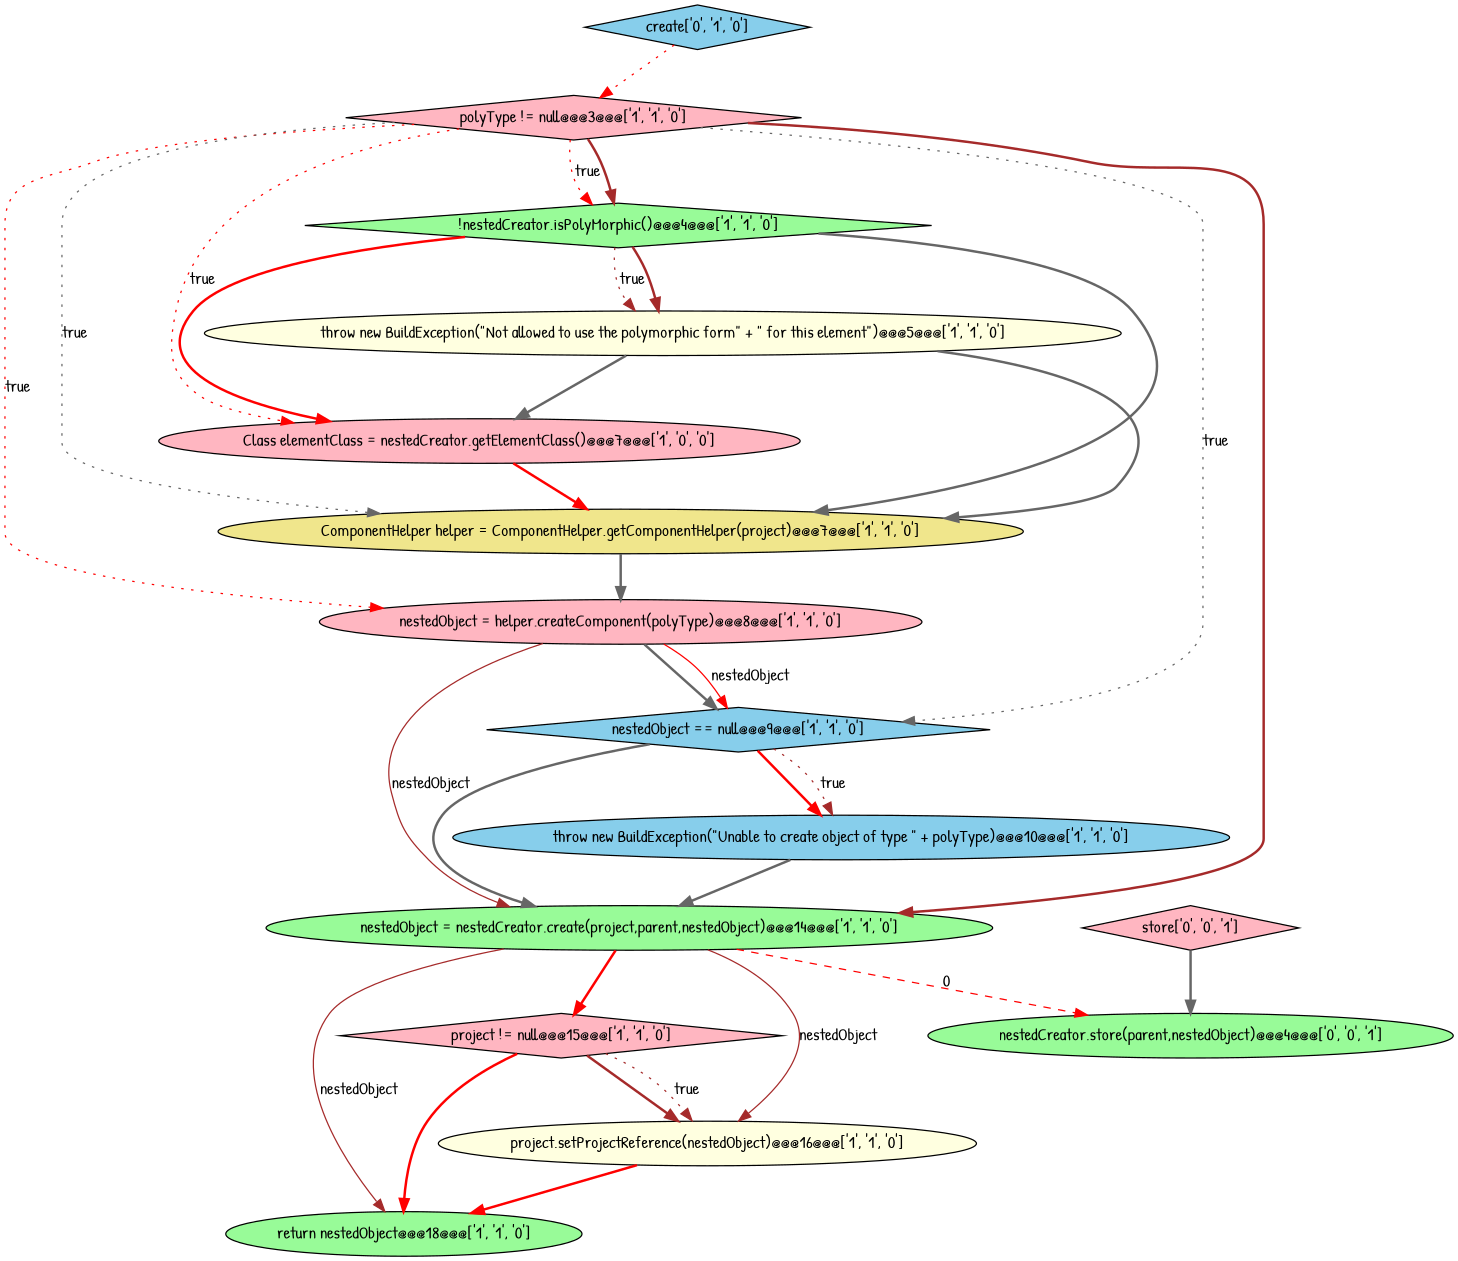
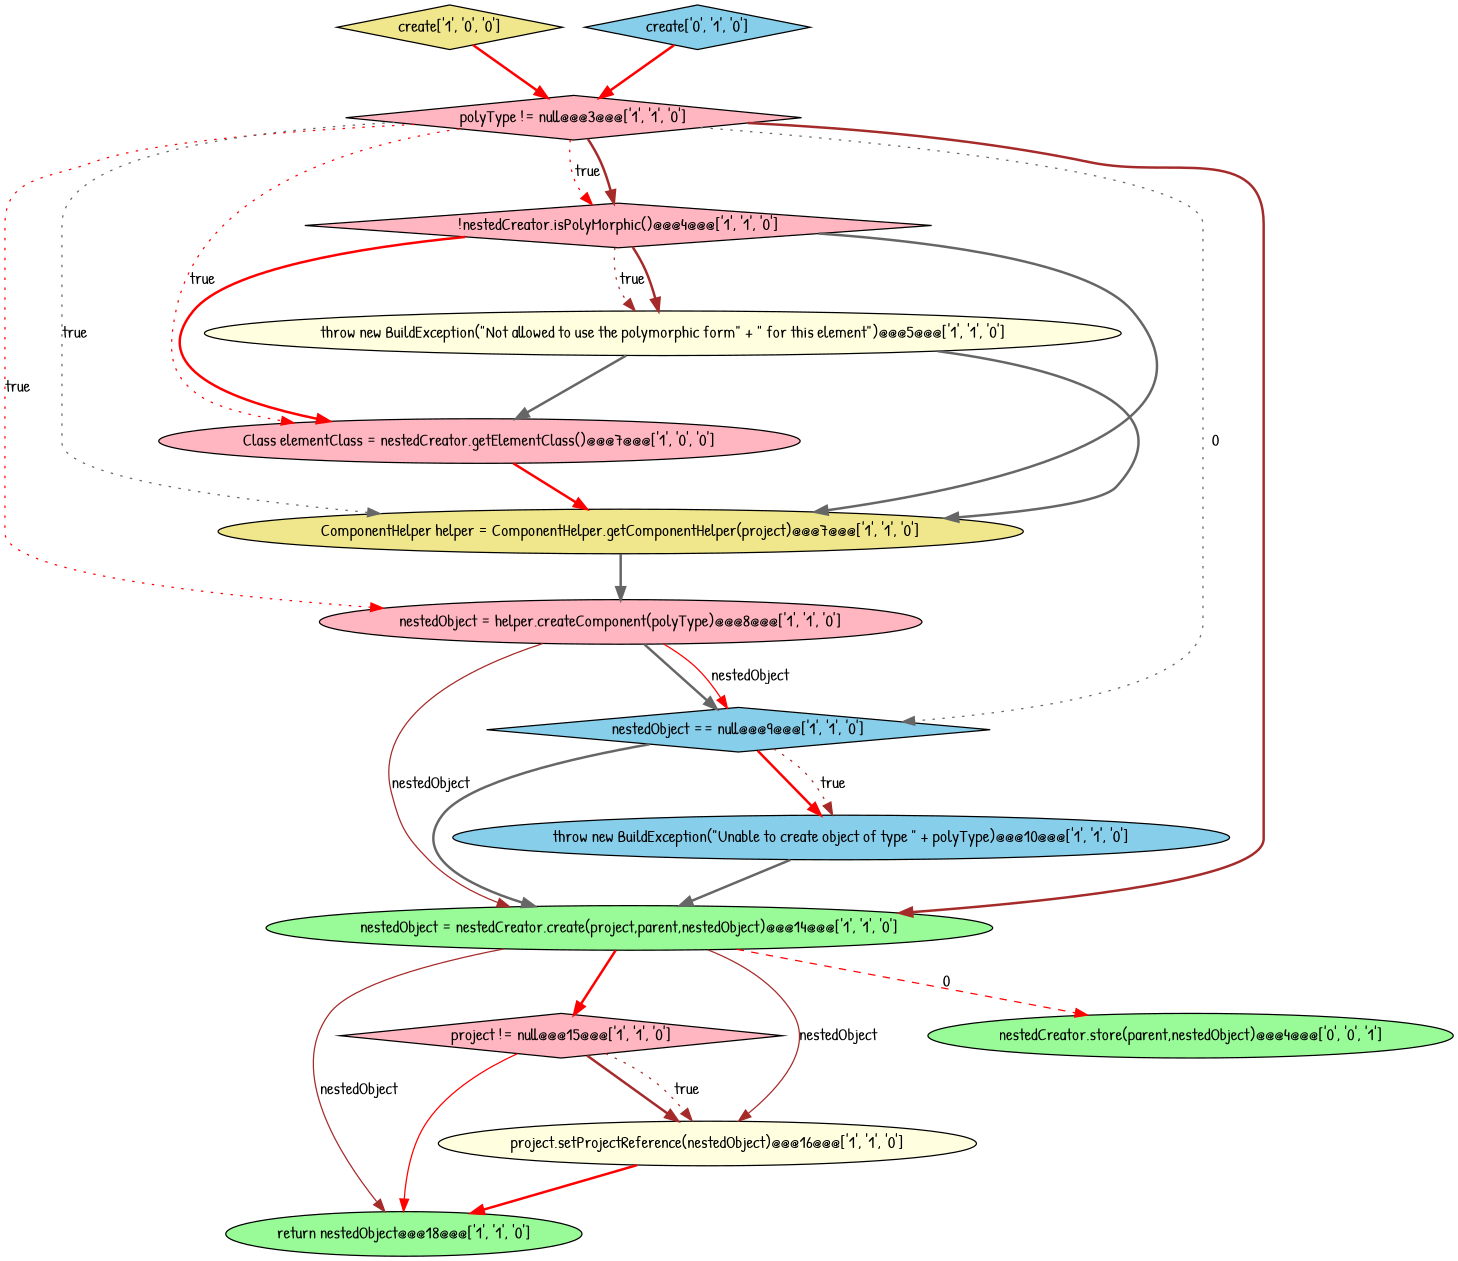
node "create['1', '0', '0']": added
edge "create['0', '1', '0']" -> "polyType != null@@@3@@@['1', '1', '0']": style dotted -> bold
node "!nestedCreator.isPolyMorphic()@@@4@@@['1', '1', '0']": fillcolor palegreen -> lightpink
edge "polyType != null@@@3@@@['1', '1', '0']" -> "nestedObject == null@@@9@@@['1', '1', '0']": label "true" -> "0"
node "store['0', '0', '1']": removed
edge "project != null@@@15@@@['1', '1', '0']" -> "return nestedObject@@@18@@@['1', '1', '0']": style bold -> solid
